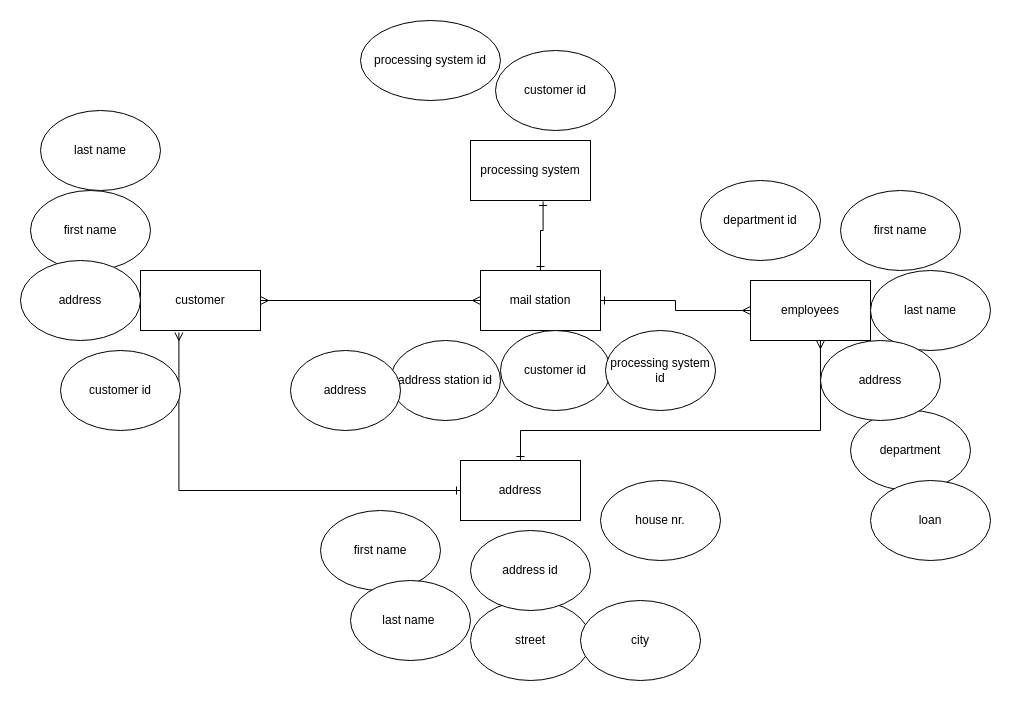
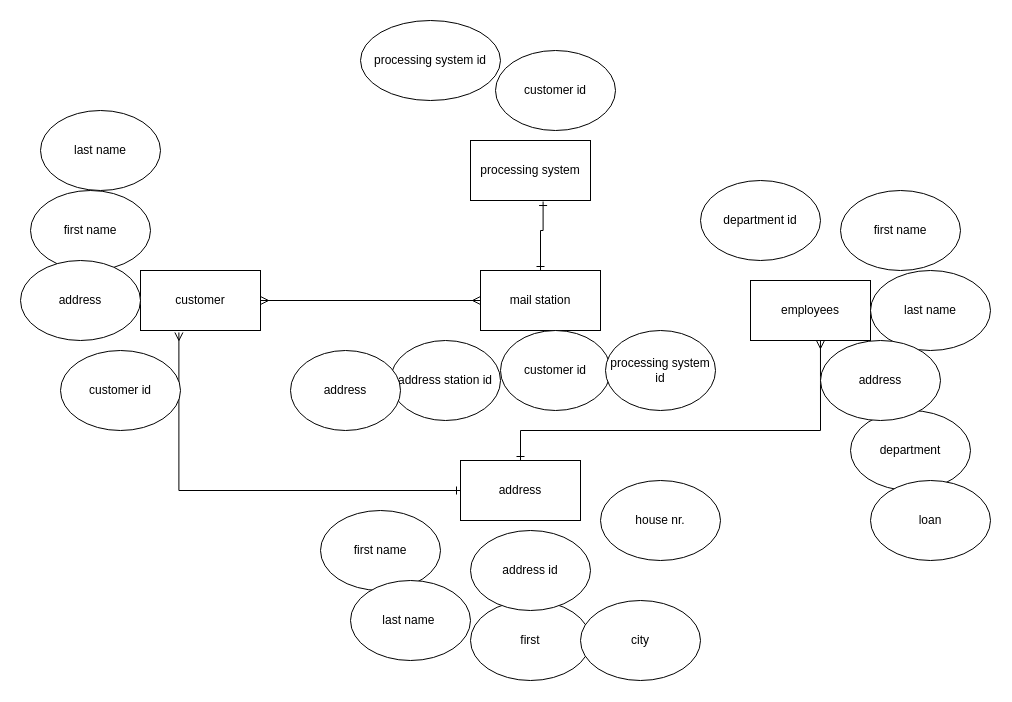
edge "mail station" -- "employees": removed
node "street": label "street" -> "first"
